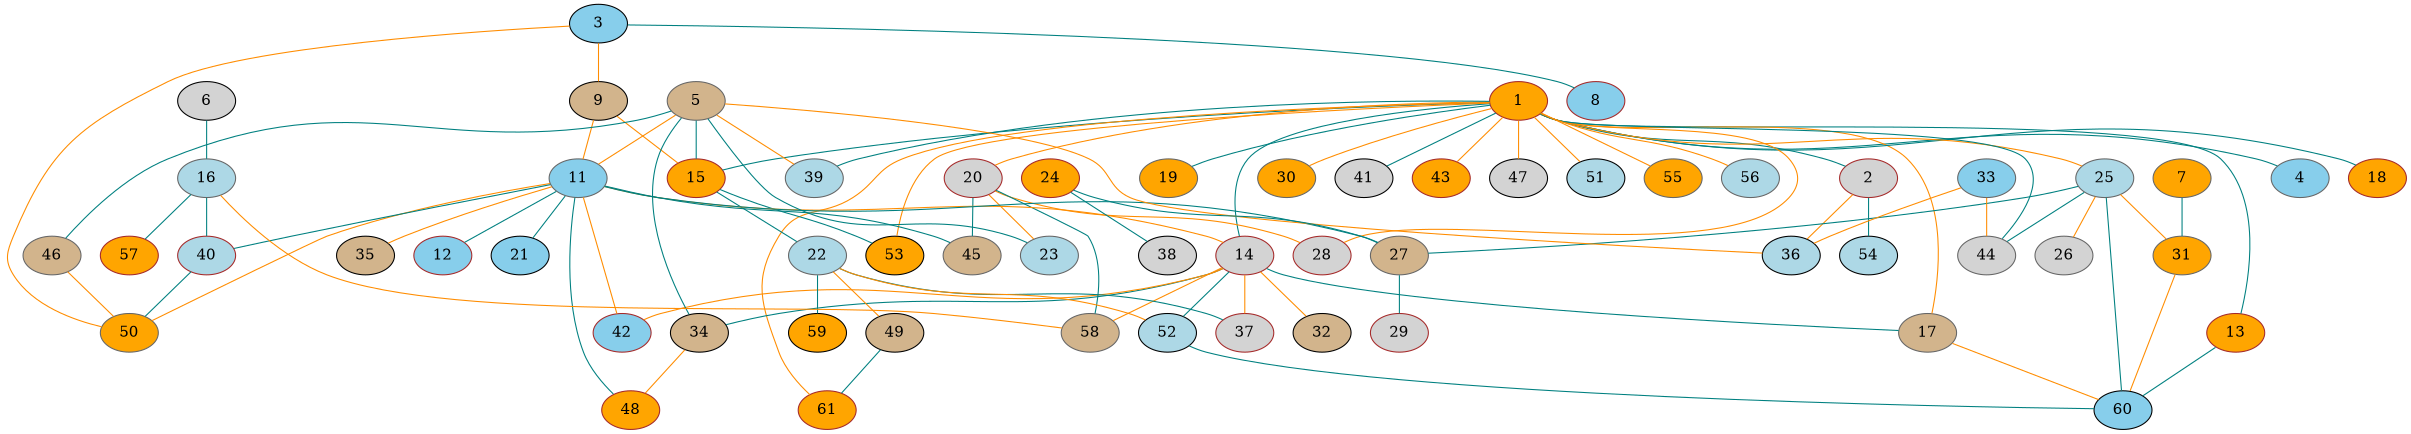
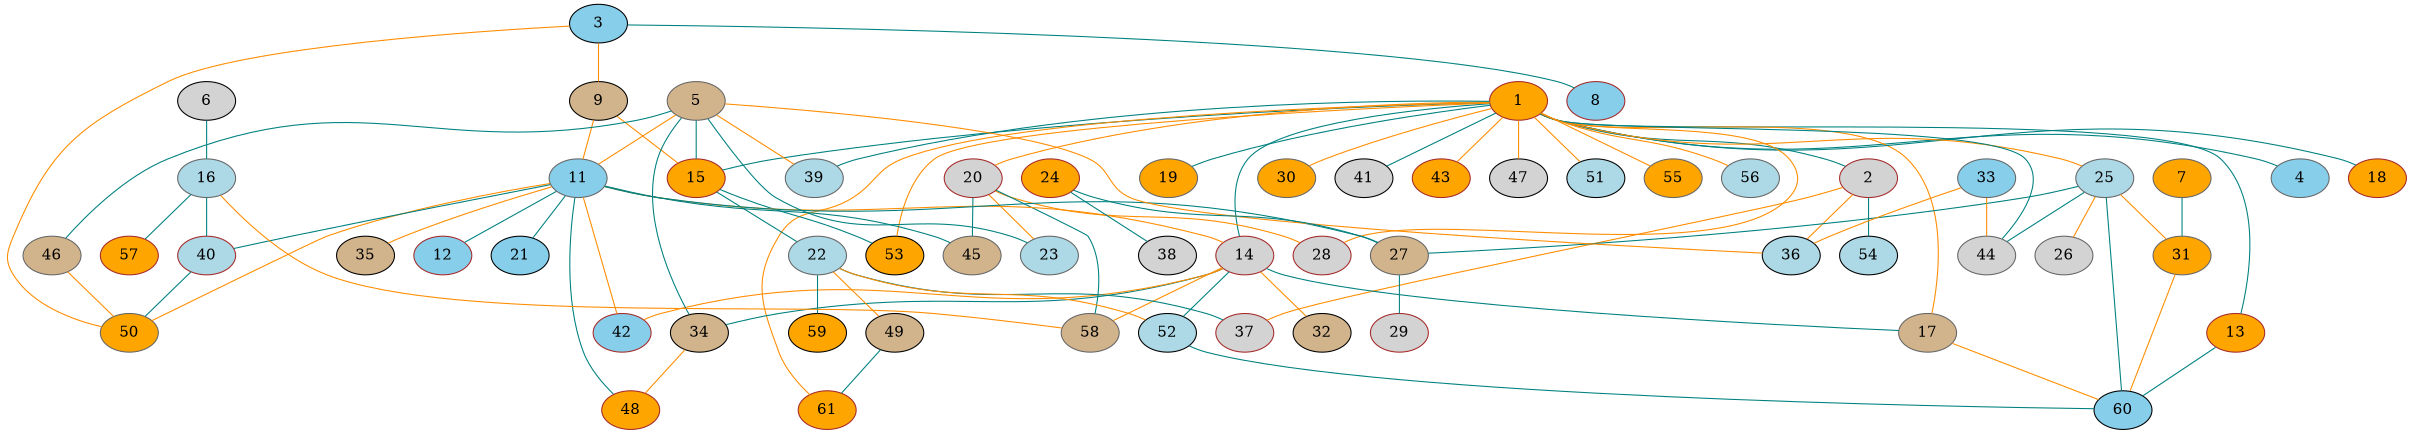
edge "14" -- "37": now "2" -- "37"
